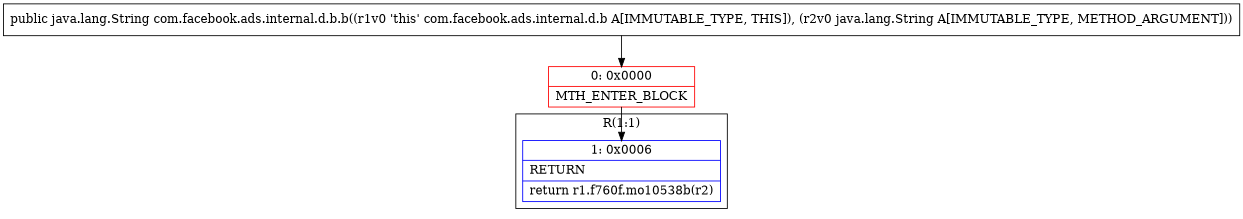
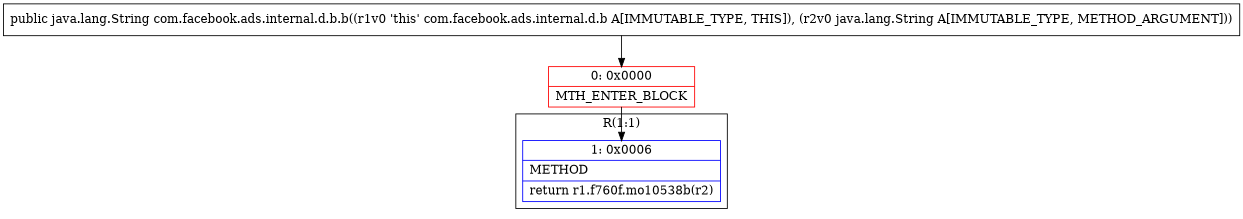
node "1: 0x0006": text "RETURN" -> "METHOD"
